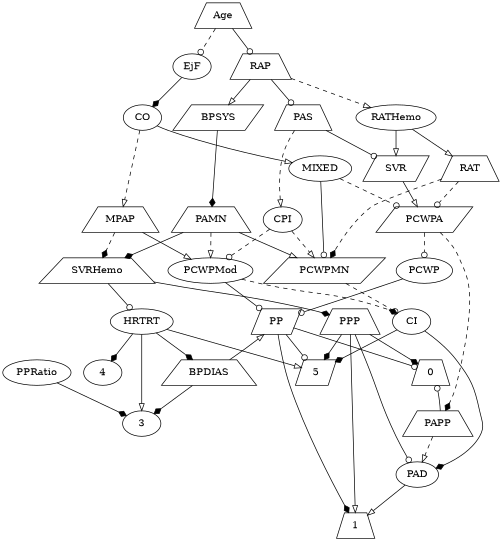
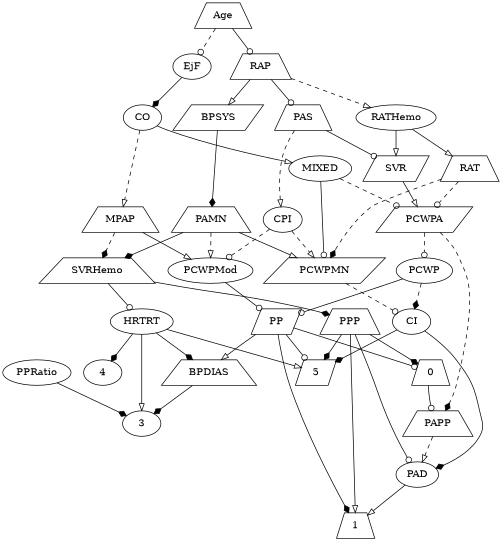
edge "PCWPMod" -> "CI": now "PCWP" -> "CI"
edge "BPDIAS" -> "PP": reversed
edge "PAPP" -> "0": reversed
